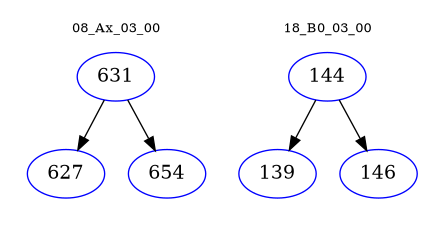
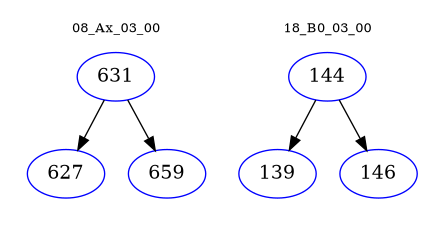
node "654": label "654" -> "659"
